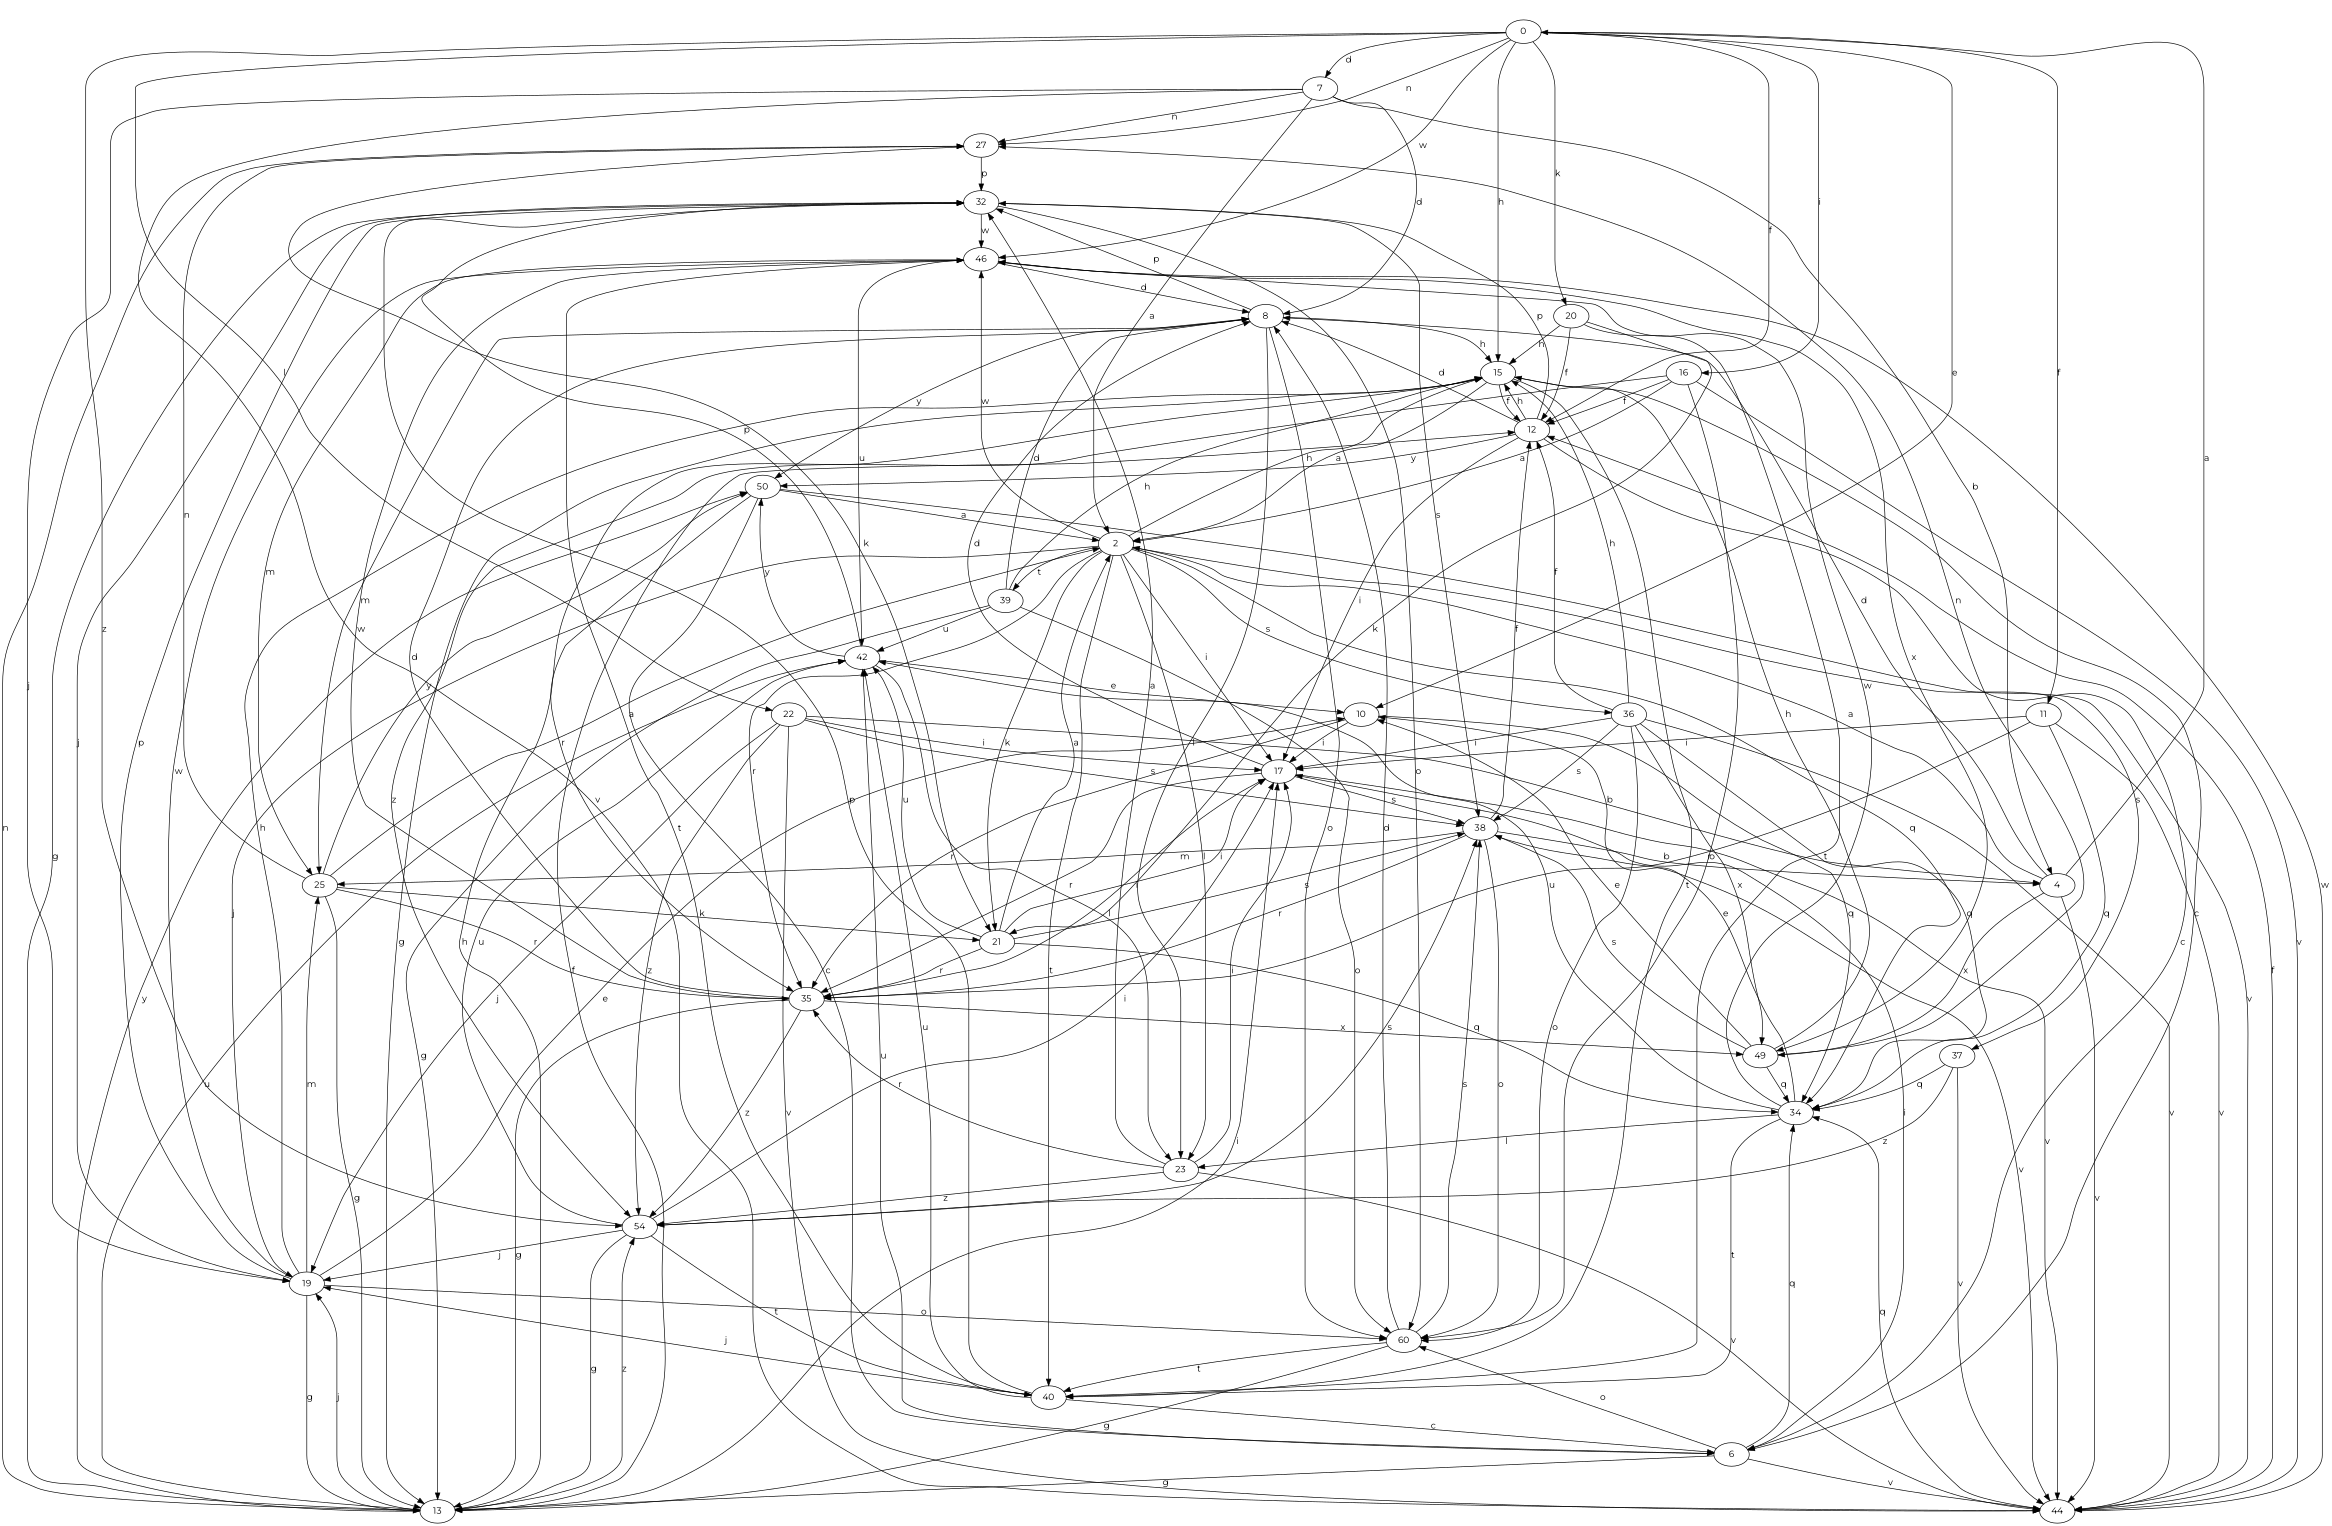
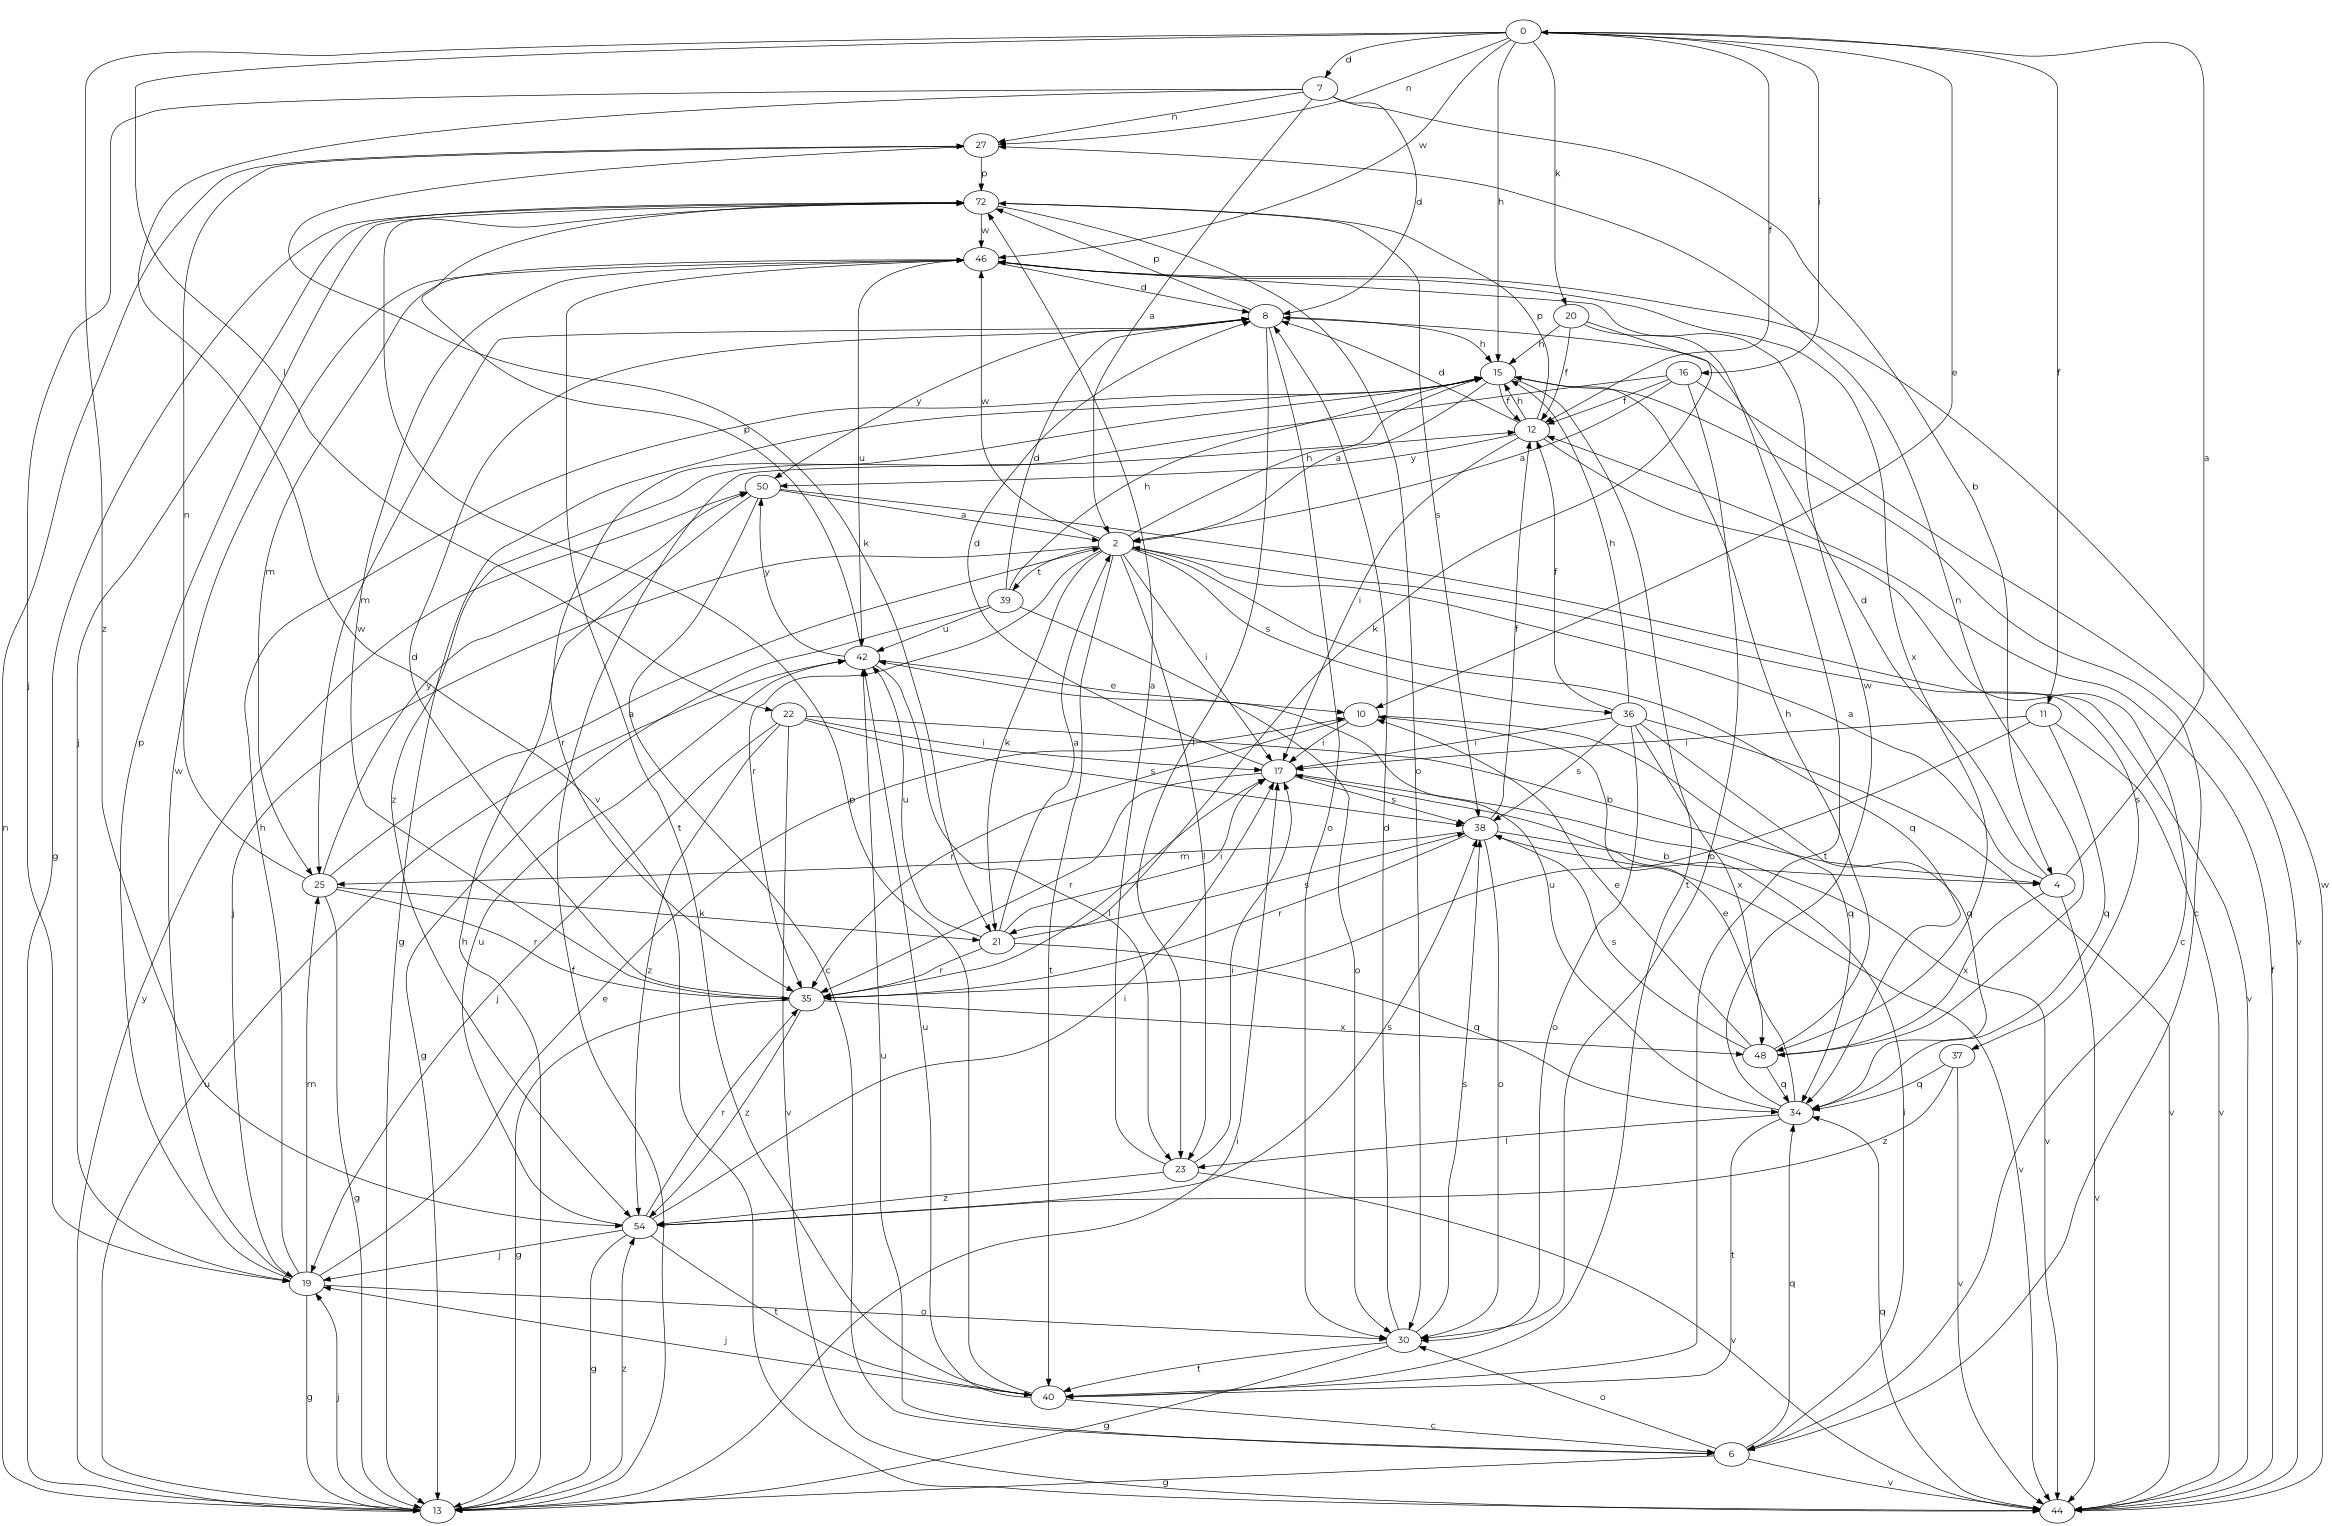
node "32": label "32" -> "72"
node "49": label "49" -> "48"
edge "23" -> "35": now "54" -> "35"
node "60": label "60" -> "30"
